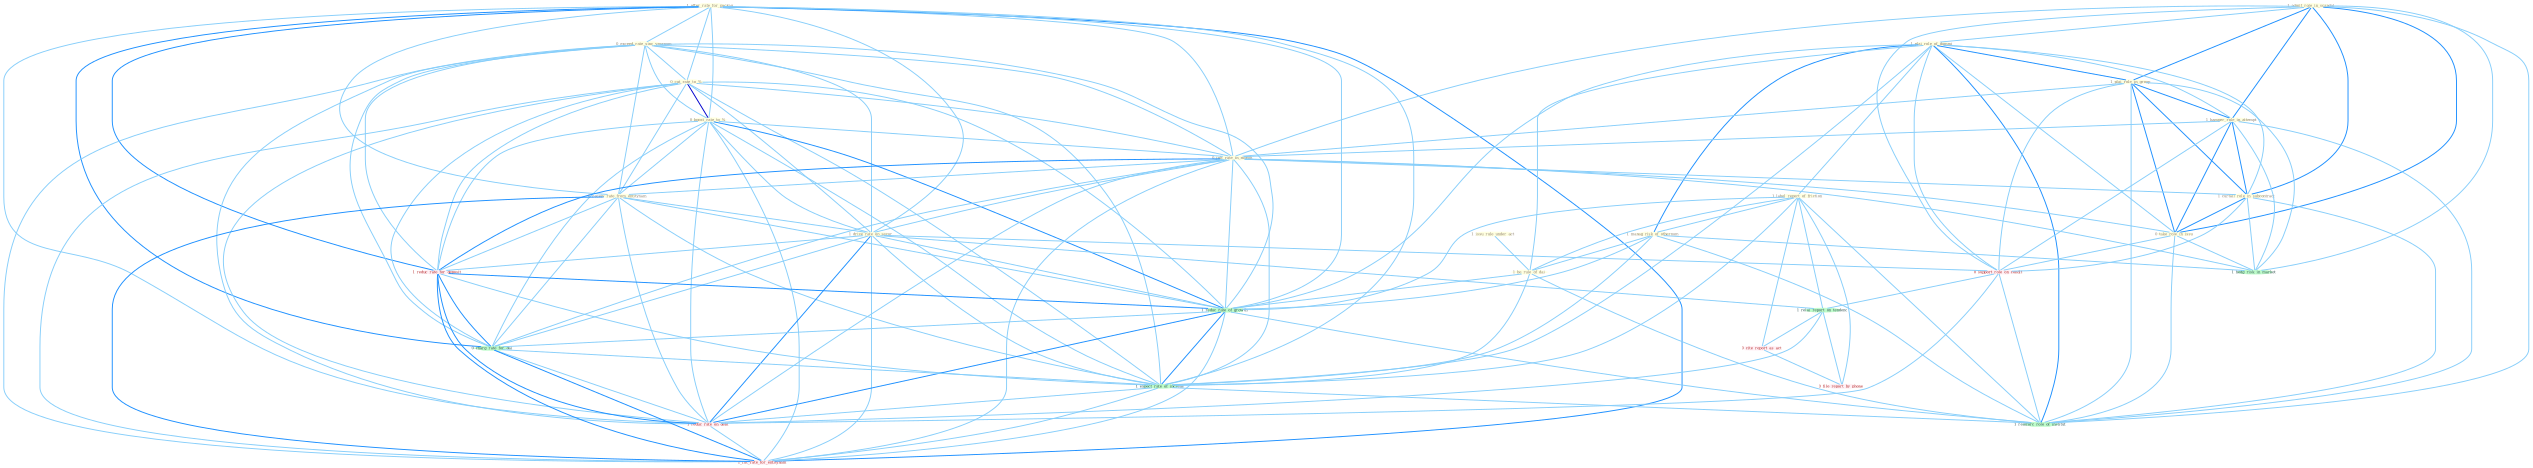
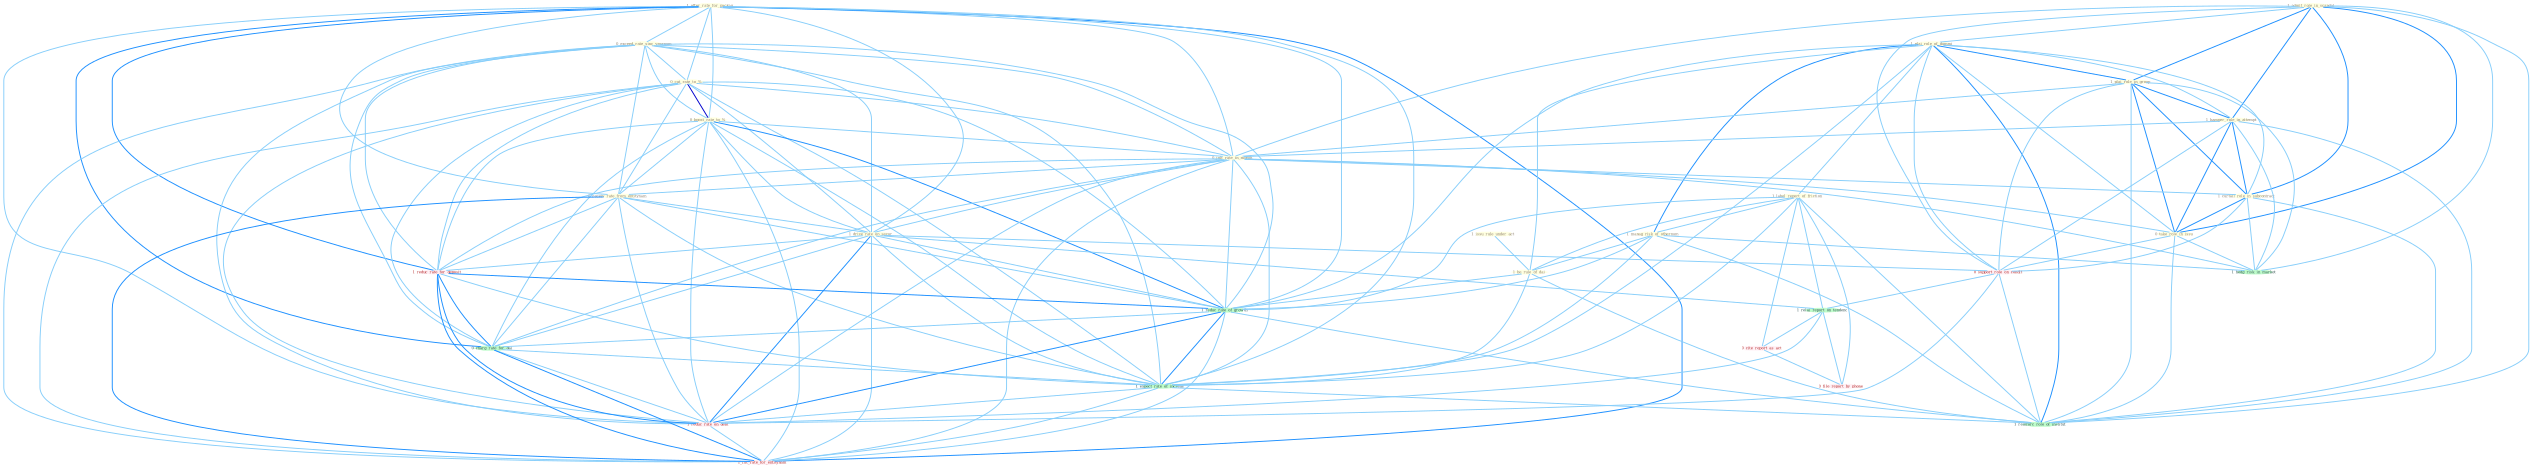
edge "0_jolt_rate_in_month" -- "1_reduc_rate_for_deposit": color #1e90ff -> #87cefa
